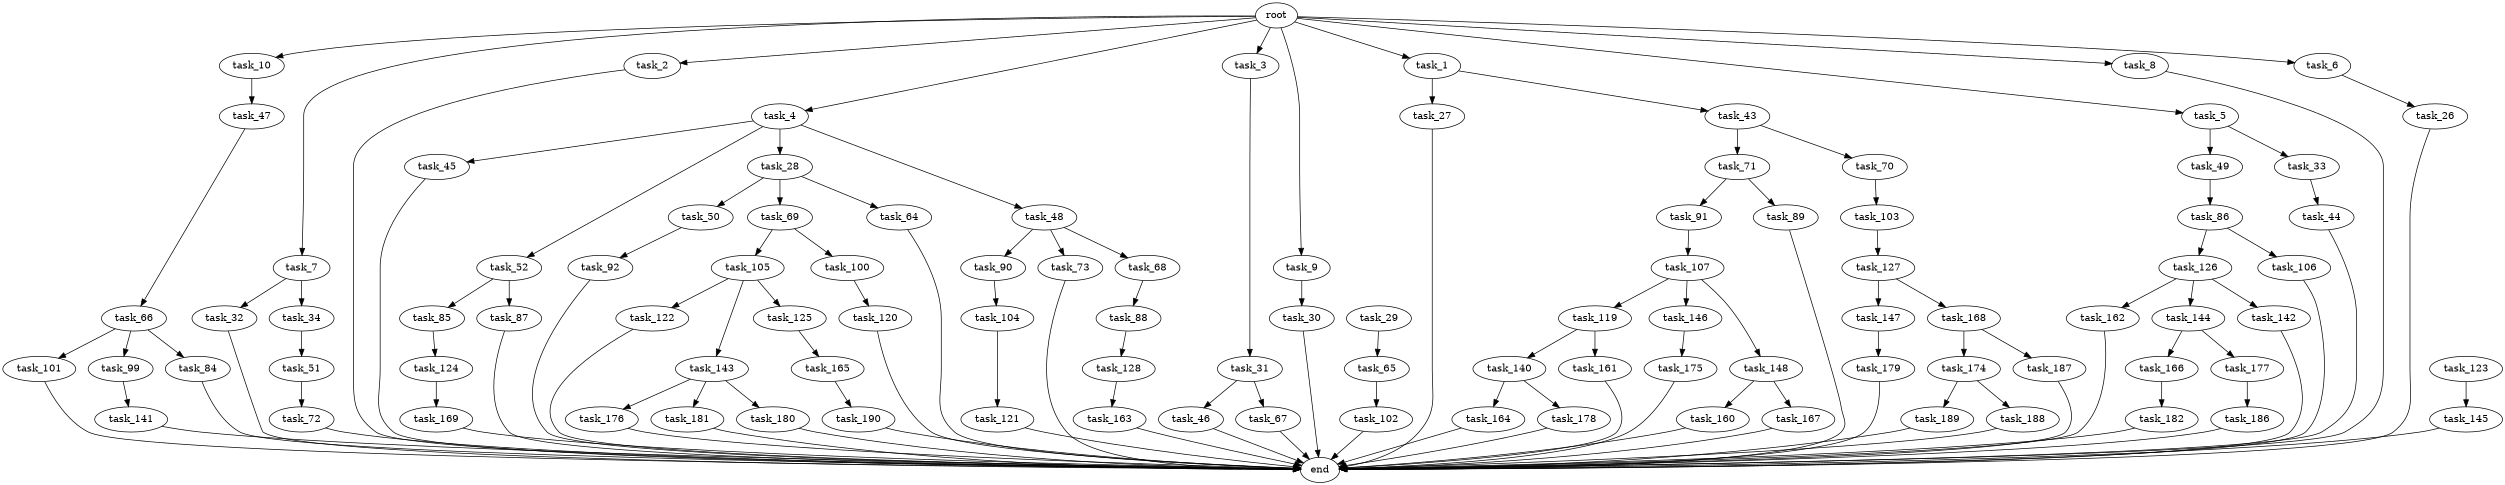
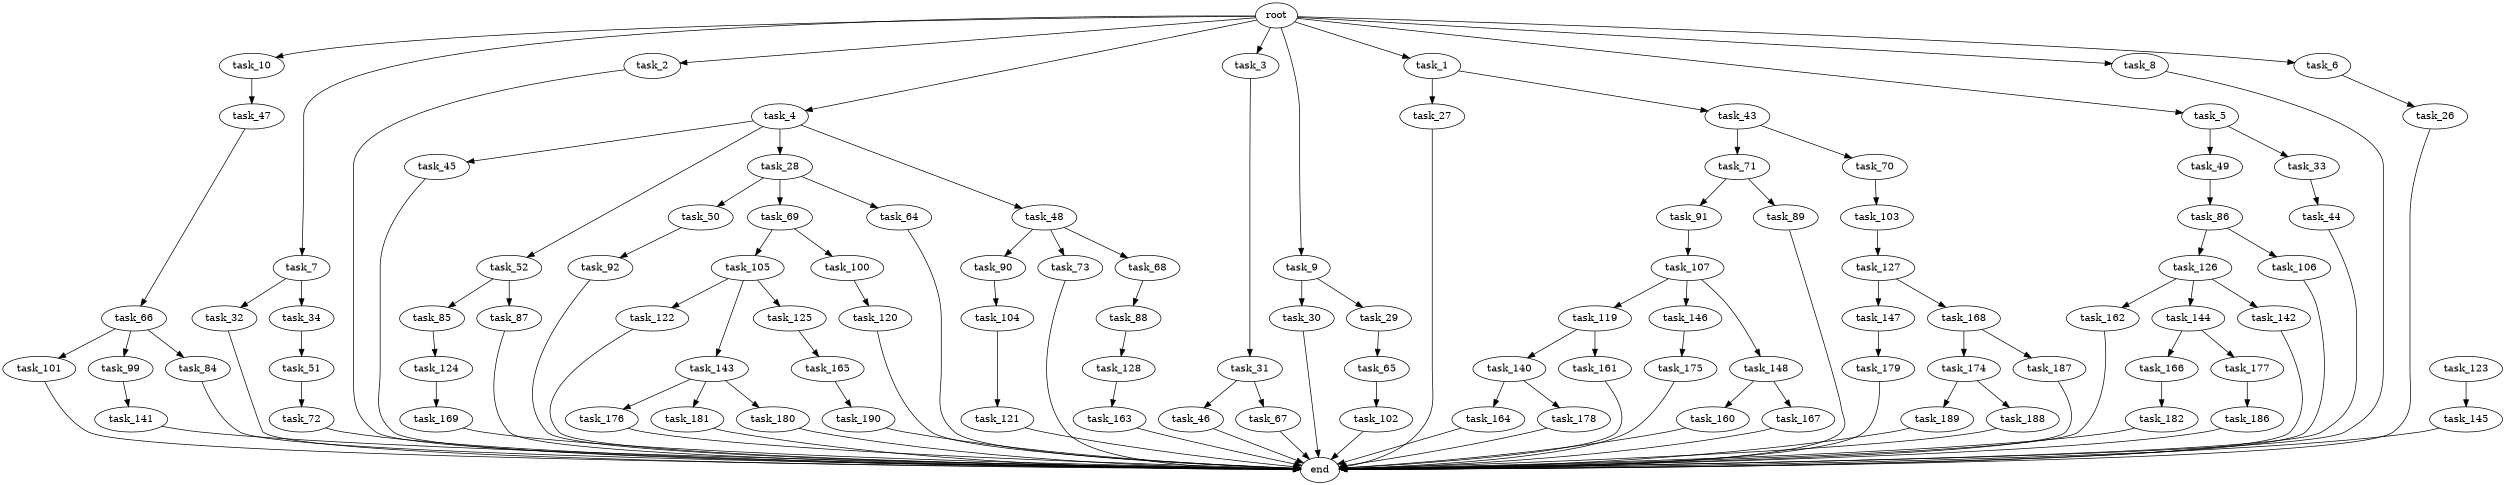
edge "task_9" -> "task_29": added
